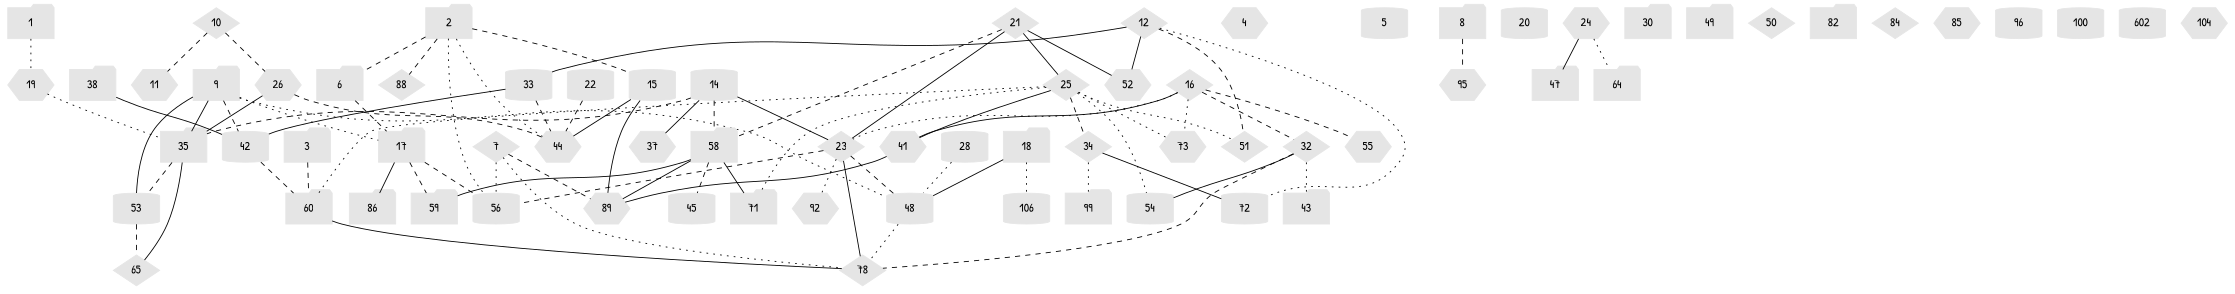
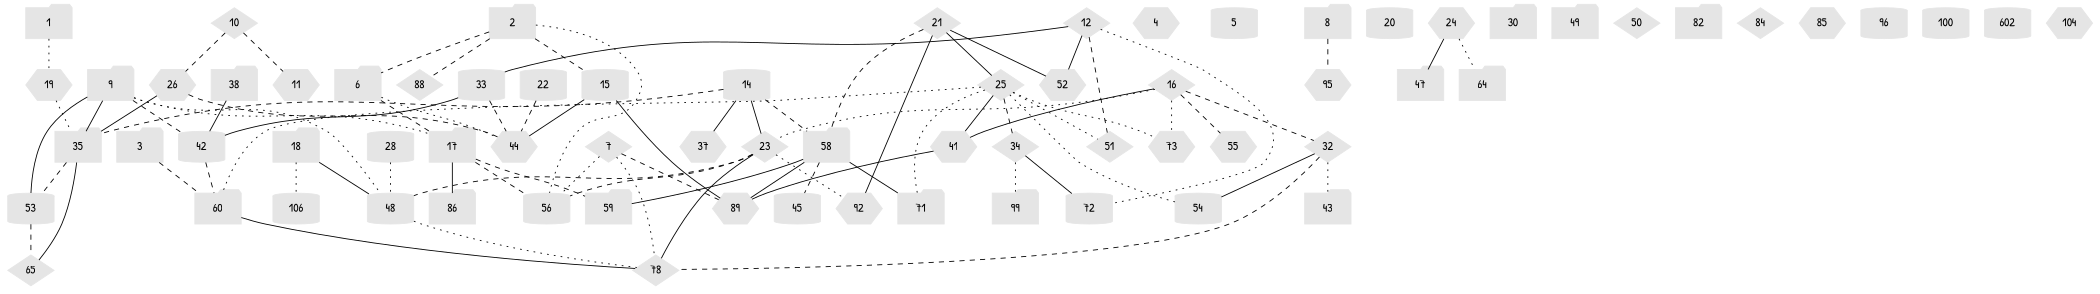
edge "21" -- "23": now "21" -- "92"
edge "2" -- "44": now "6" -- "44"
